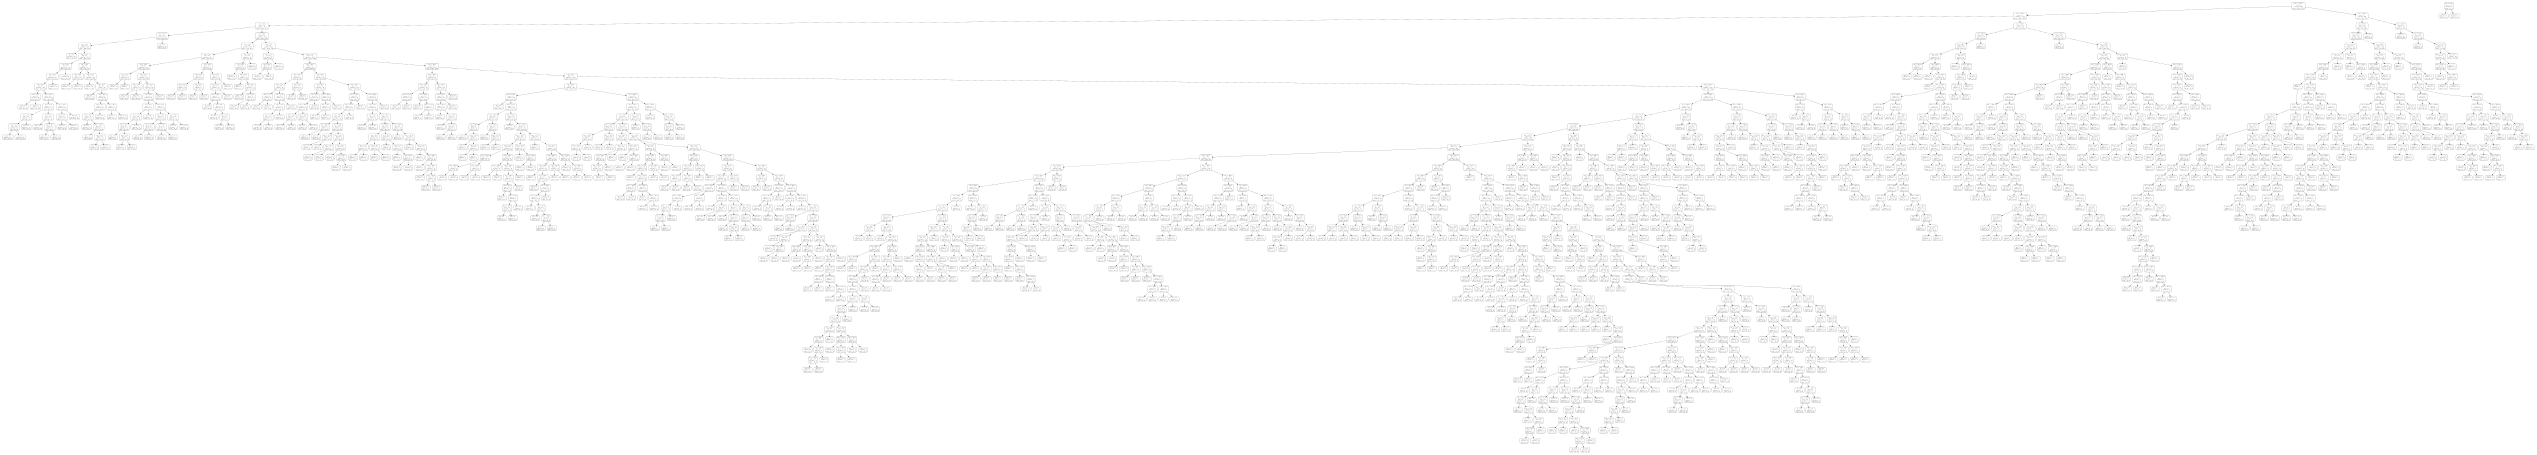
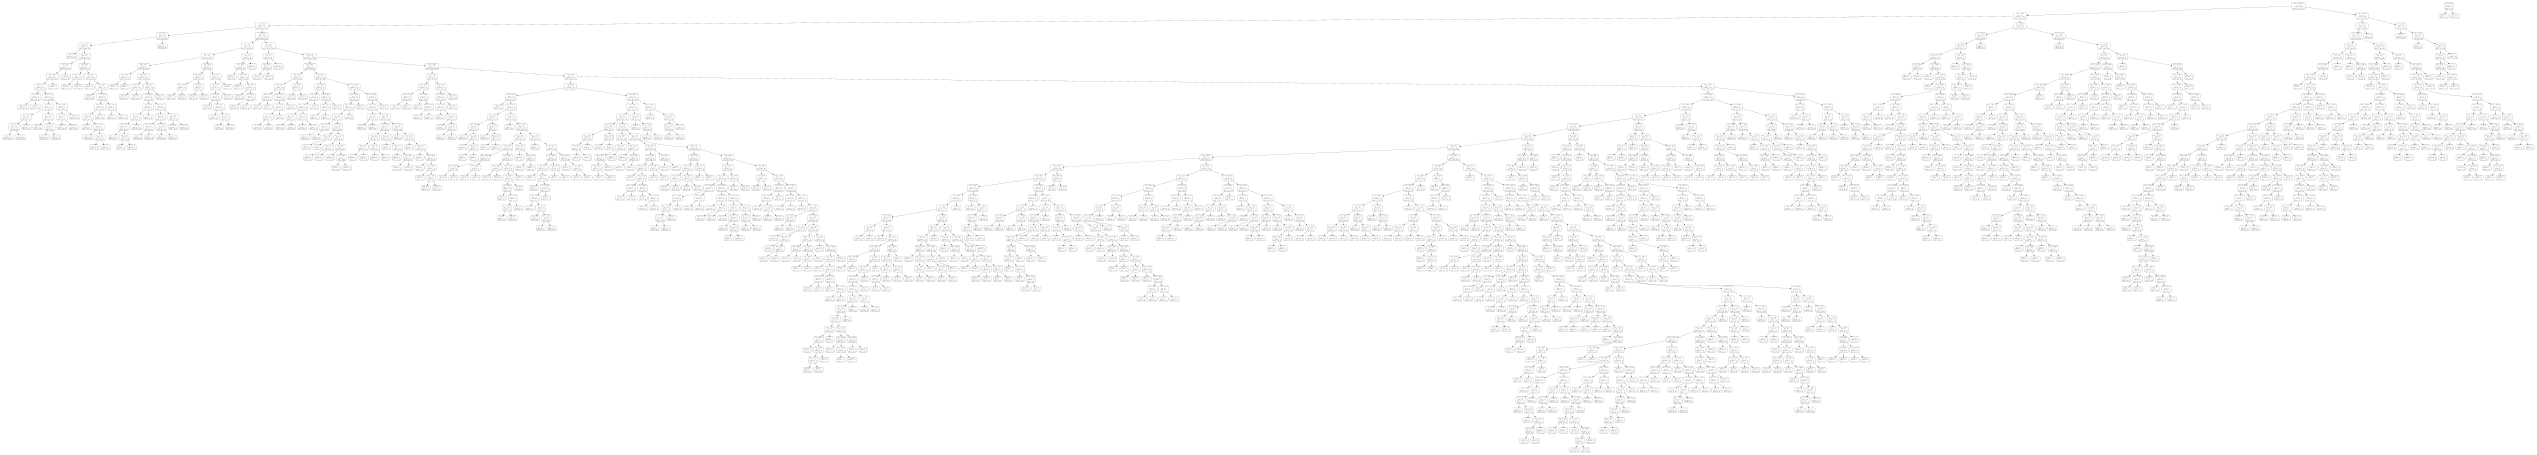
edge "gini = 0.0 samples = 7 value = [0, 9]" -> "rain <= 2084.5 gini = 0.4 samples = 108 value = [45, 138]": now "rain <= 2094.0 gini = 0.4 samples = 118 value = [46, 153]" -> "rain <= 2084.5 gini = 0.4 samples = 108 value = [45, 138]"
node "gini = 0.3 samples = 3 value = [1, 5]": removed
